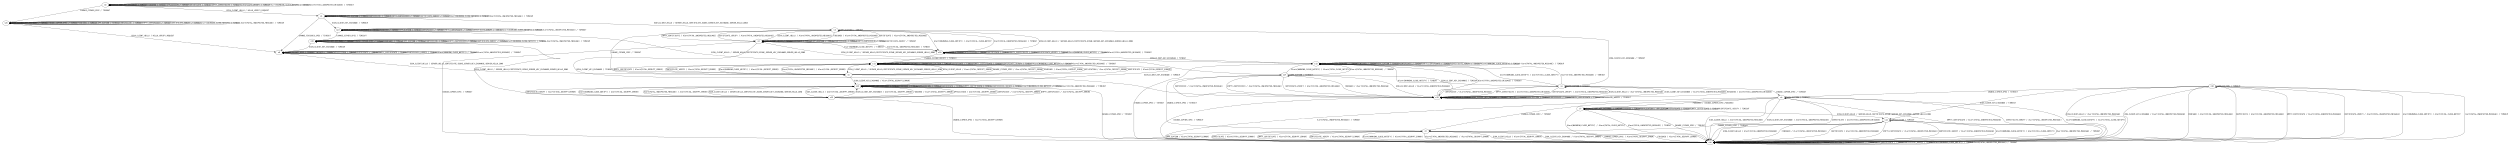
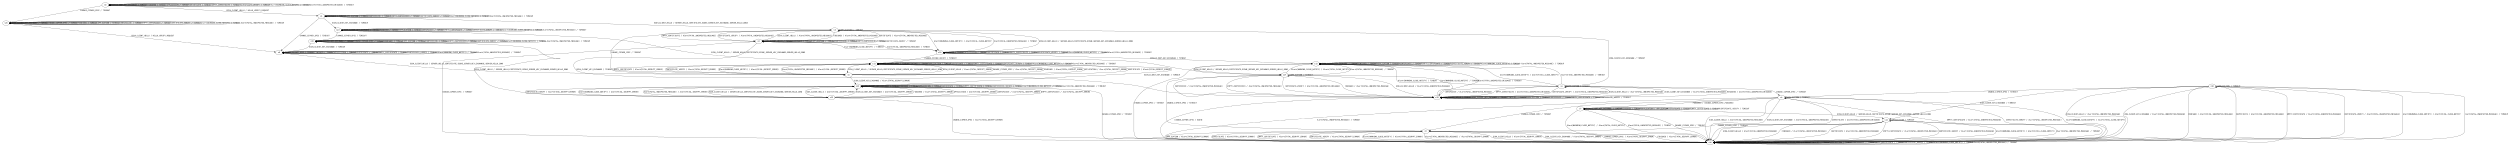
edge "s1" -> "s8": label "CHANGE_FINISHED_SPEC / TIMEOUT" -> "CHANGE_CIPHER_SPEC / TIMEOUT"
edge "s12" -> "s3": now "s12" -> "s17"
edge "s17" -> "s4": label "ECDH_CLIENT_KEY_EXCHANGE / TIMEOUT" -> "Alert(WARNING,CLOSE_NOTIFY) / TIMEOUT"
edge "s20" -> "s16": label "CHANGE_CIPHER_SPEC / TIMEOUT" -> "CHANGE_CIPHER_SPEC / ECDHE"
